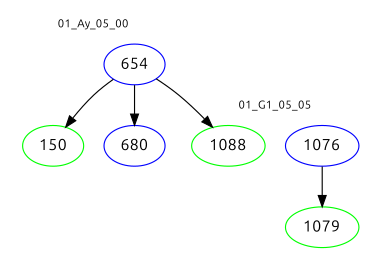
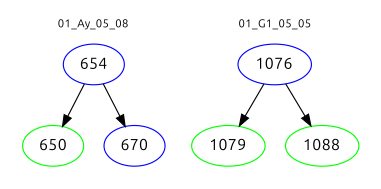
cluster "01_Ay_05_00": label "01_Ay_05_00" -> "01_Ay_05_08"
edge "654" -> "1088": now "1076" -> "1088"
node "150": label "150" -> "650"
node "680": label "680" -> "670"
